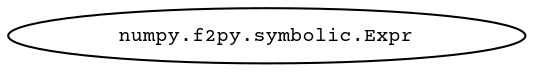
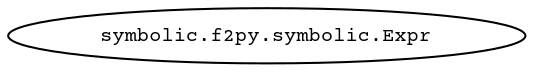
node "numpy.f2py.symbolic.Expr": label "numpy.f2py.symbolic.Expr" -> "symbolic.f2py.symbolic.Expr"
